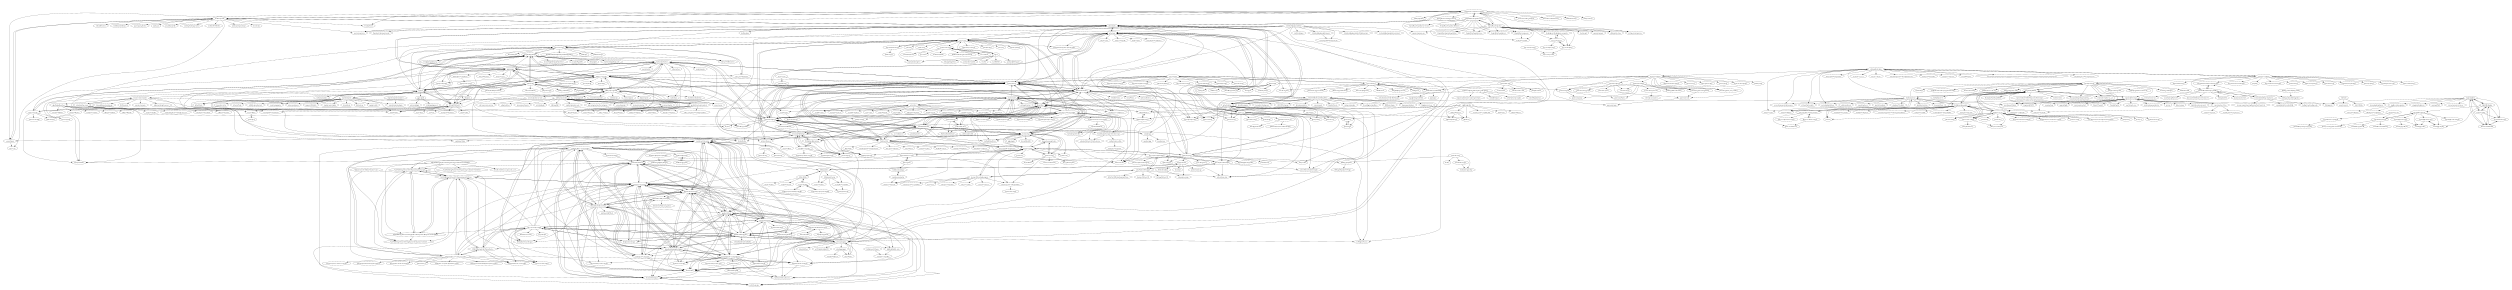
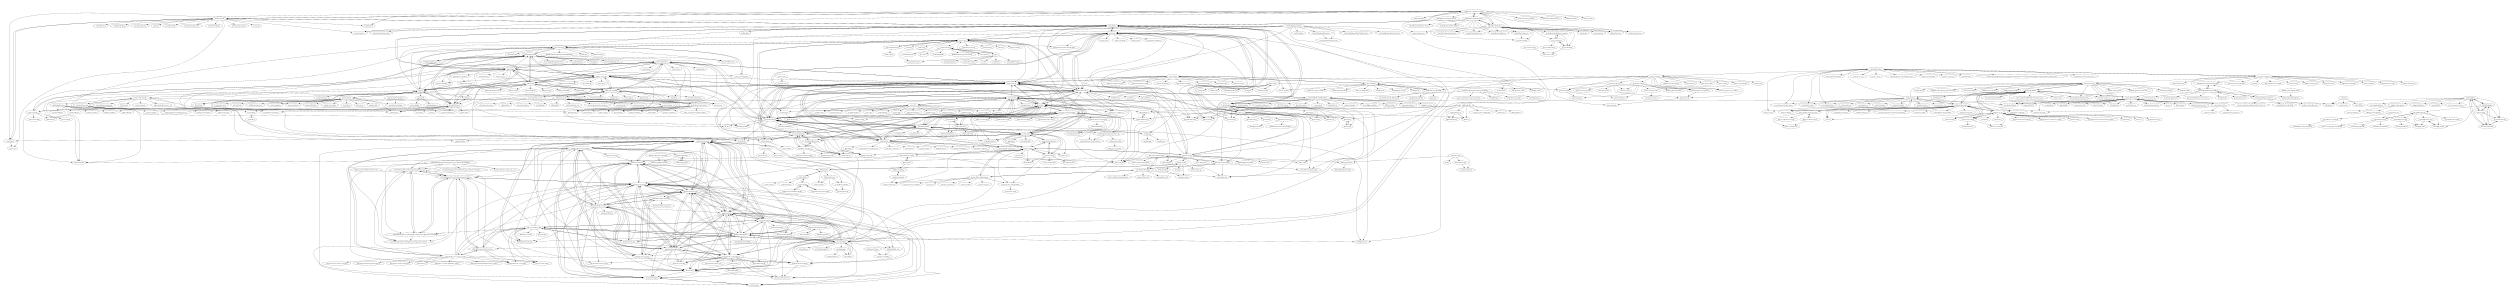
node "LLK/scratch-gui": added
edge "beeware/briefcase" -> "pybee/Python-Apple-support": now "beeware/briefcase" -> "kivy/buildozer"
